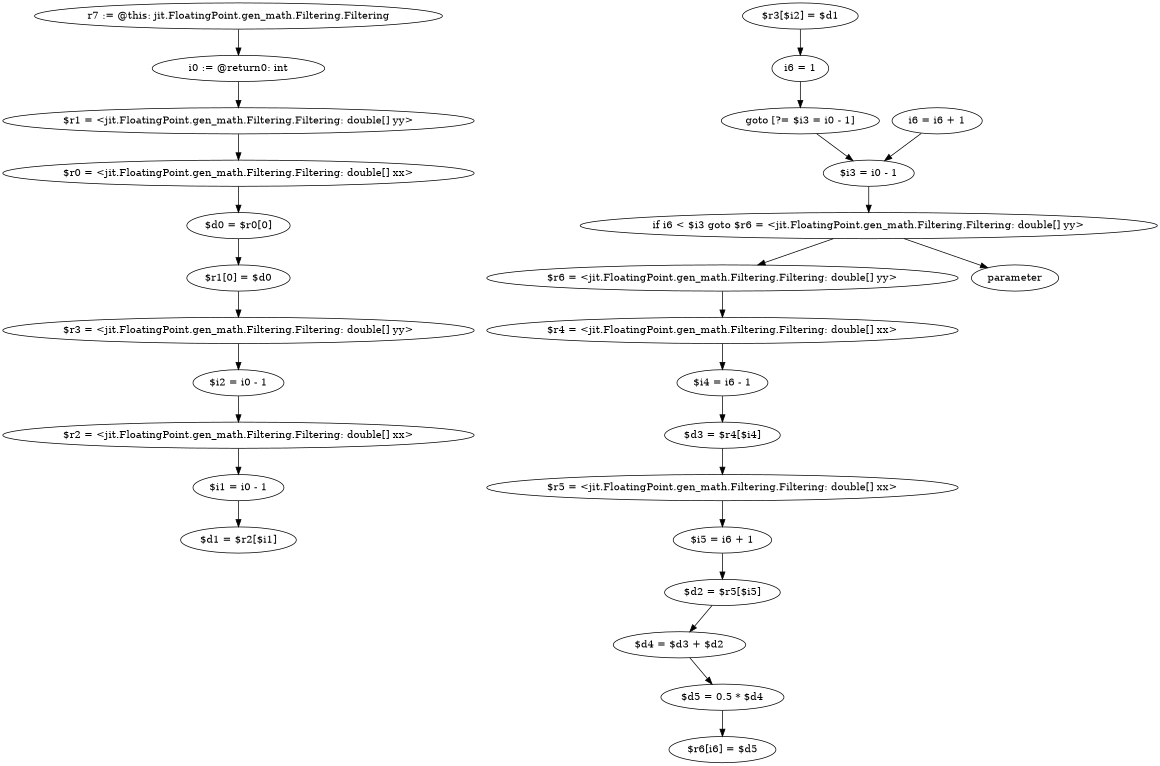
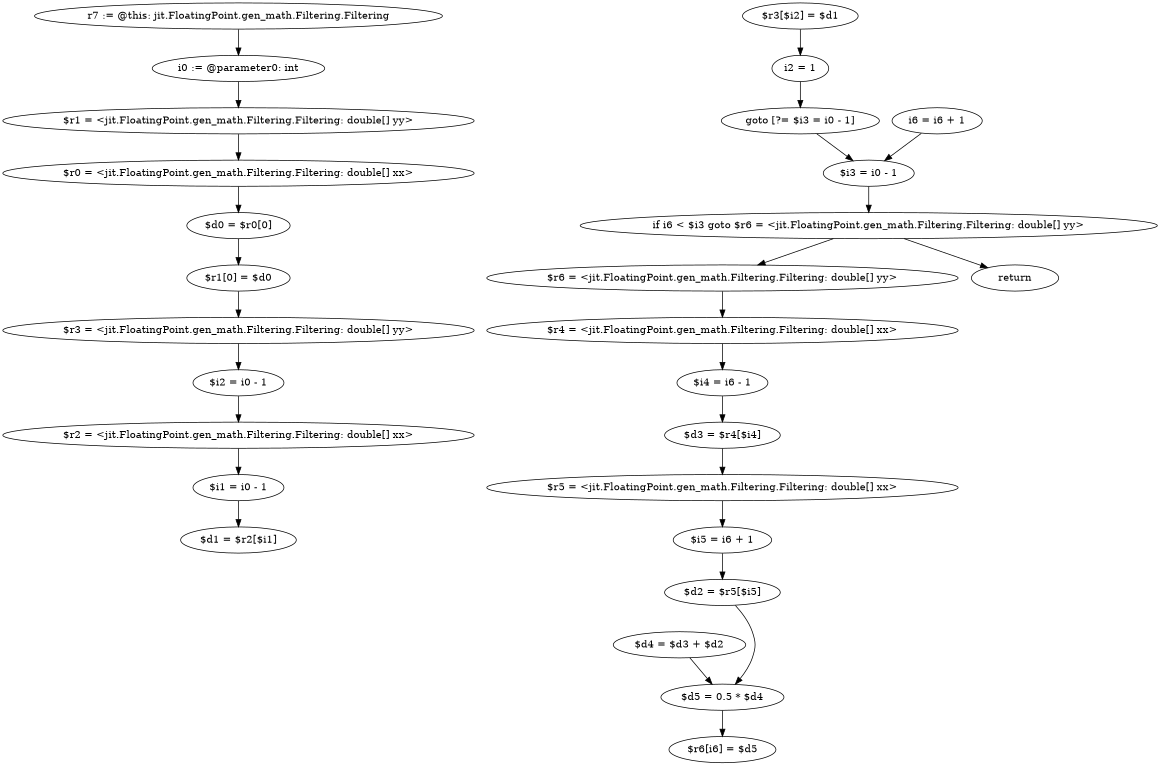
node "i0 := @return0: int": label "i0 := @return0: int" -> "i0 := @parameter0: int"
node "i6 = 1": label "i6 = 1" -> "i2 = 1"
node "parameter": label "parameter" -> "return"
edge "$d2 = $r5[$i5]" -> "$d4 = $d3 + $d2": now "$d2 = $r5[$i5]" -> "$d5 = 0.5 * $d4"
